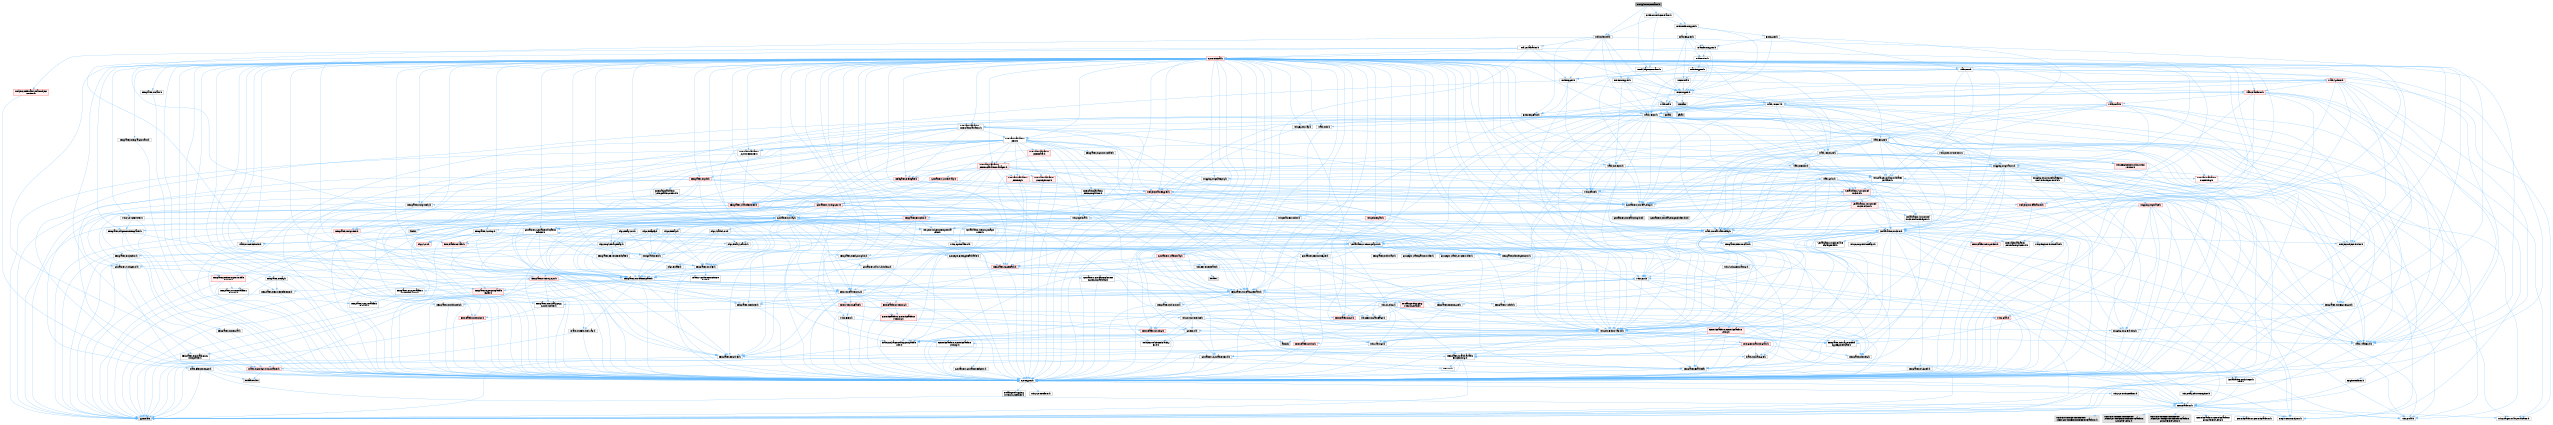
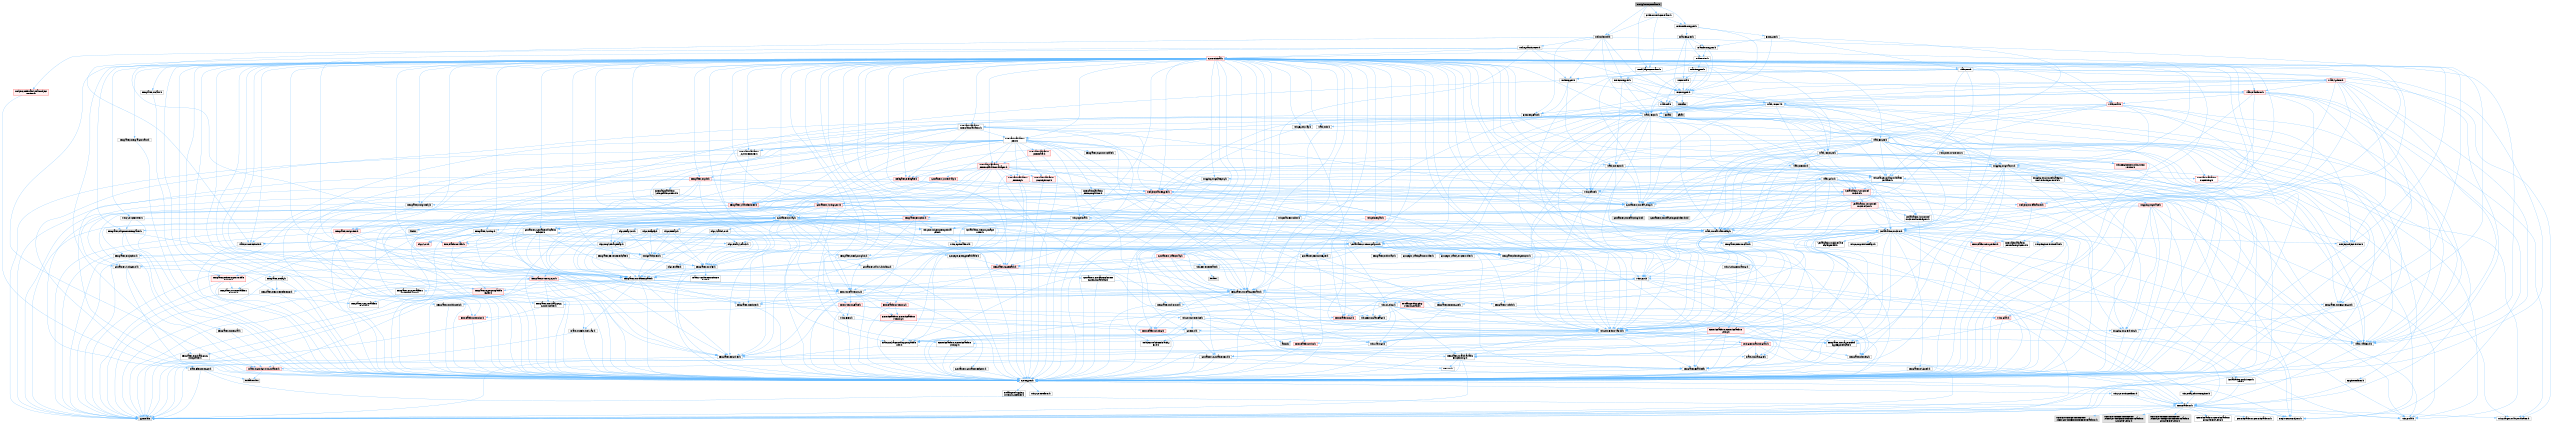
node "Util/Serialization.h": label "Util/Serialization.h" -> "Util/DynamicVector.h"
